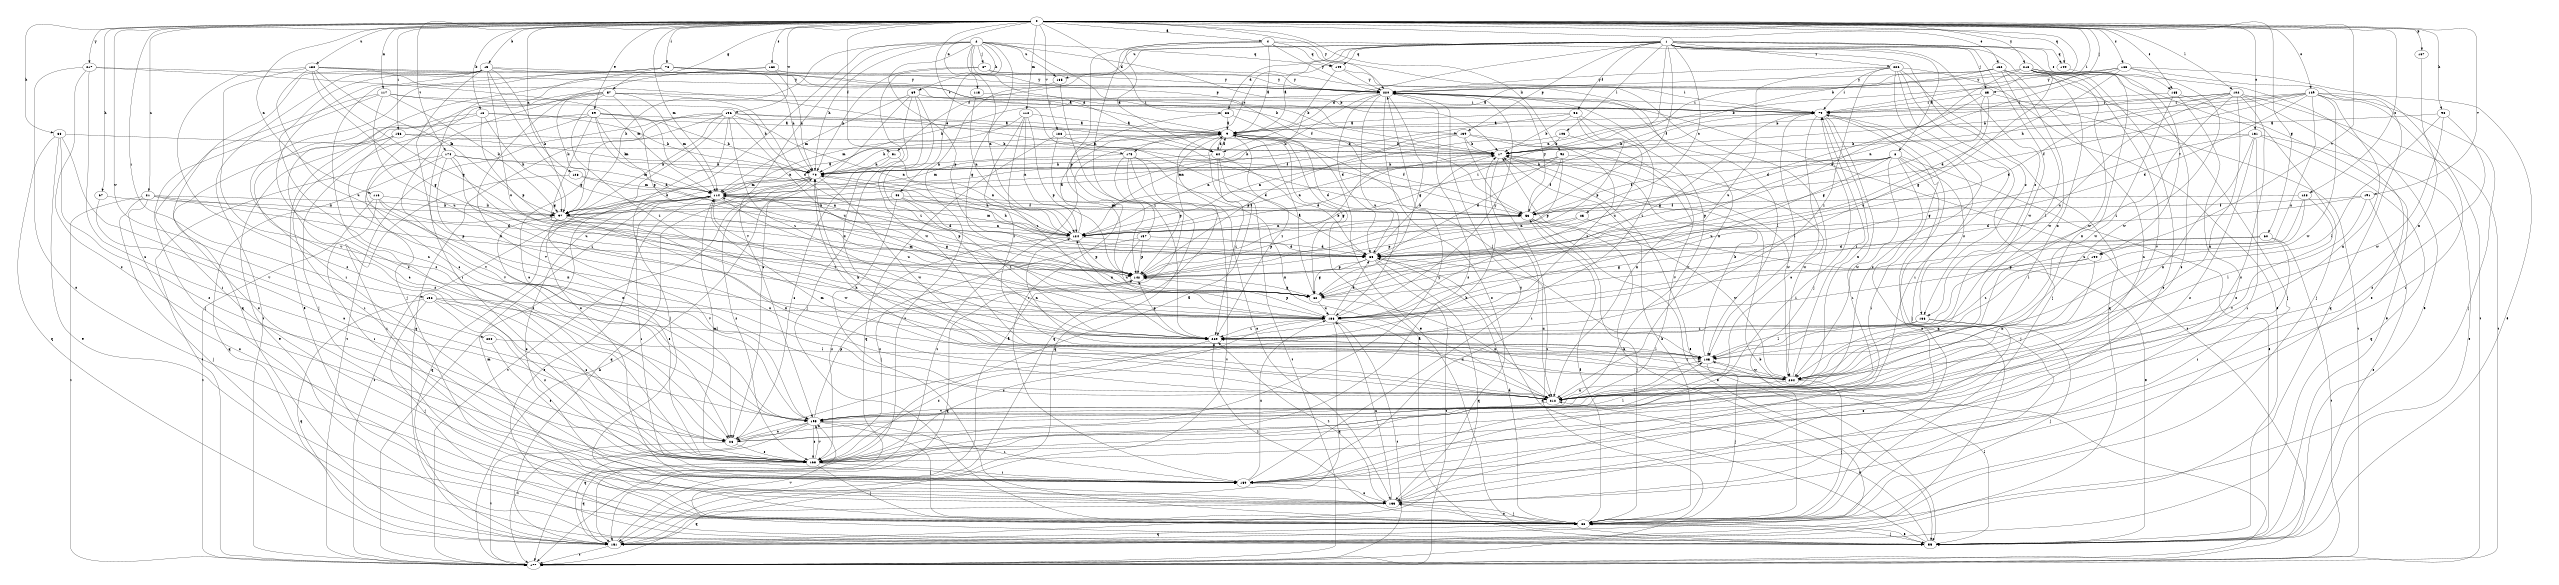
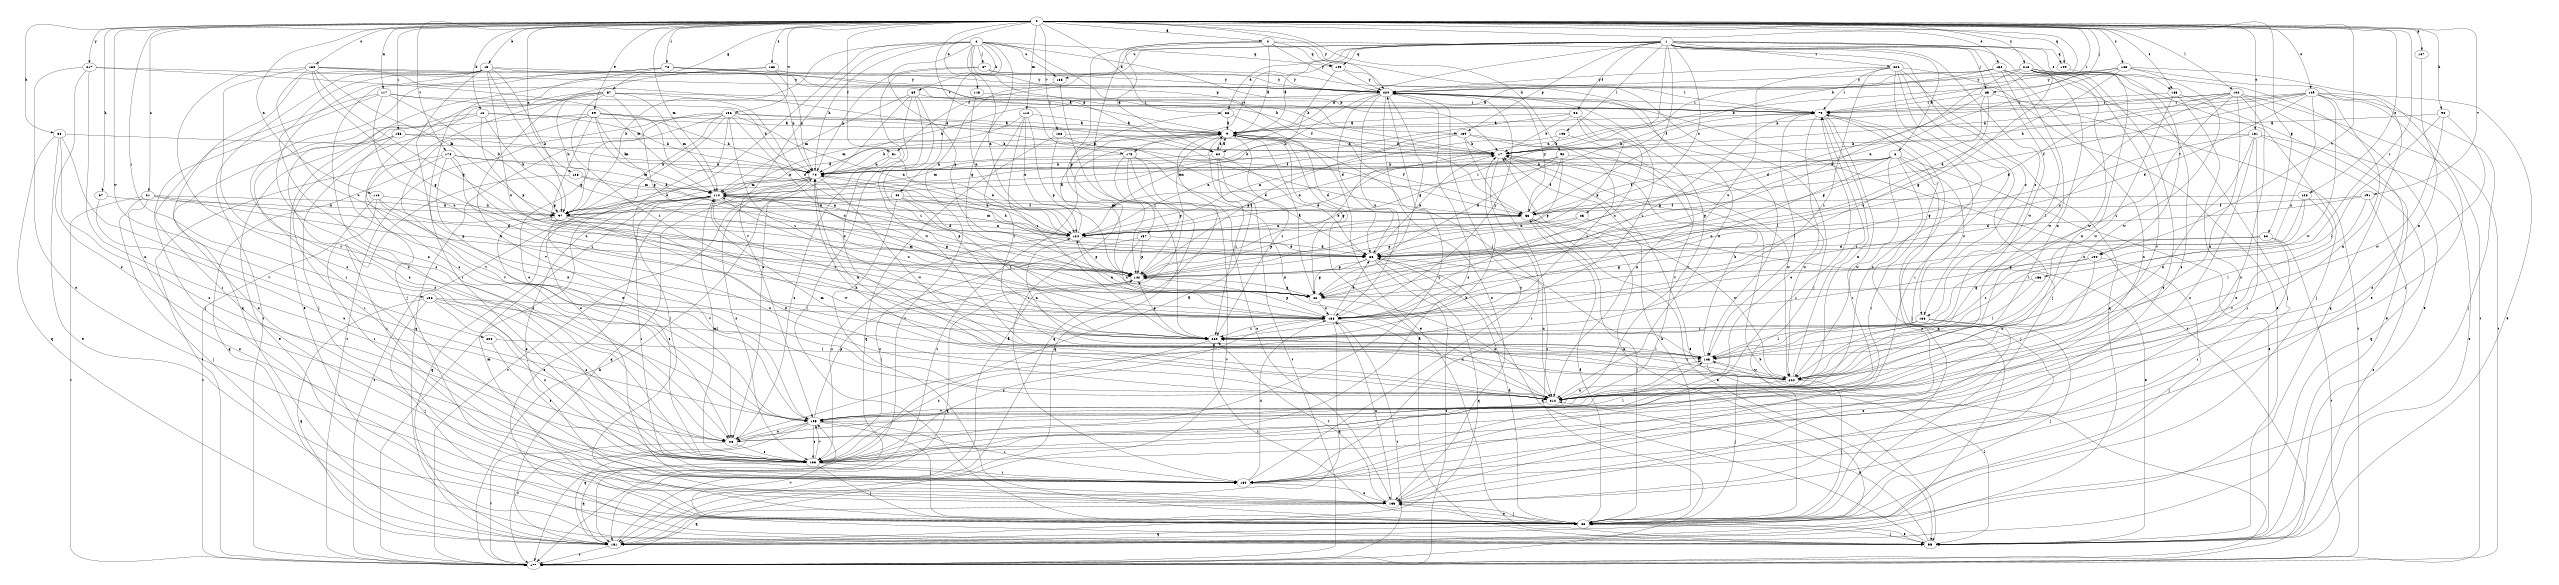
node "153": added
edge "194" -> "88": added, label "j"
